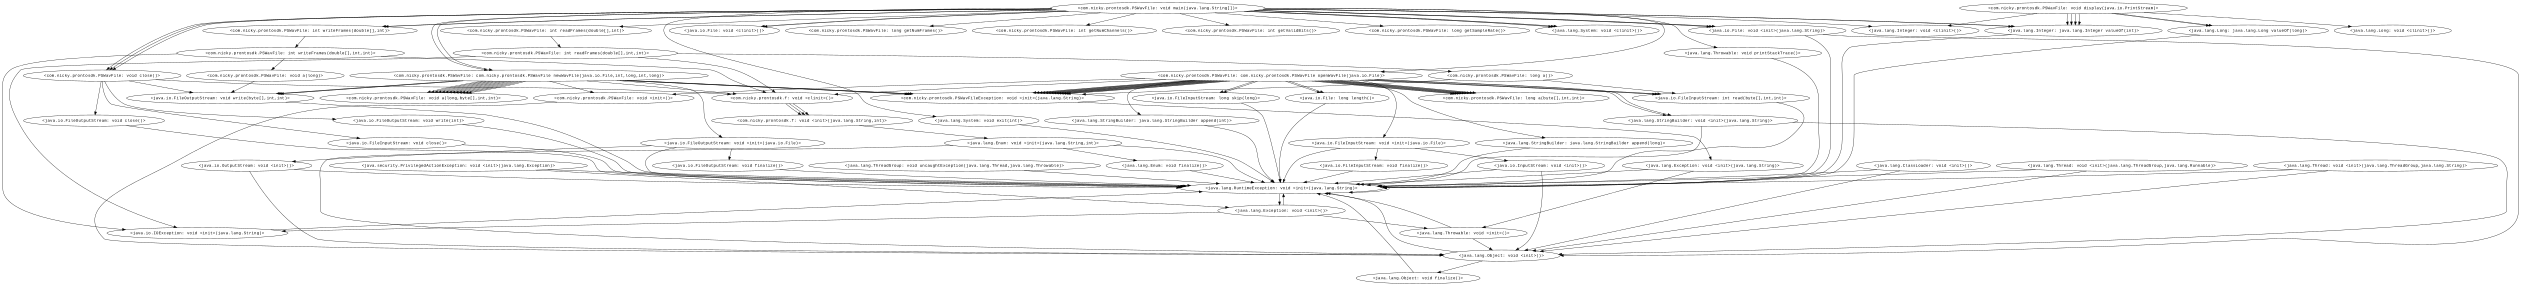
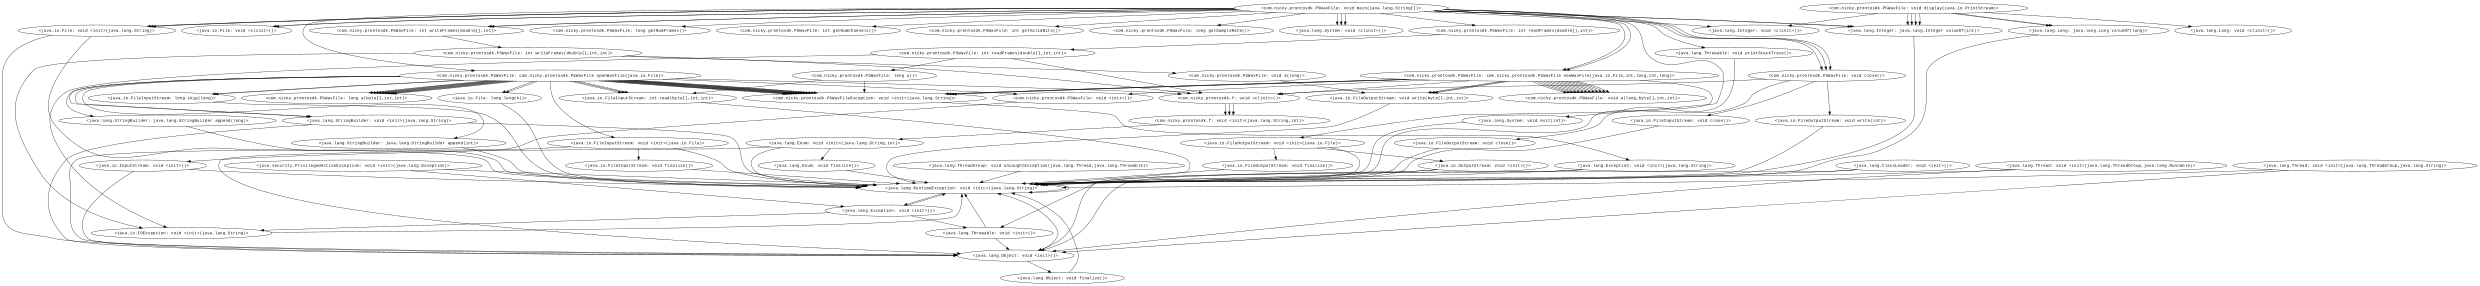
edge "<com.nicky.prontosdk.PSWavFile: void close()>" -> "<java.io.FileOutputStream: void write(byte[],int,int)>": removed
